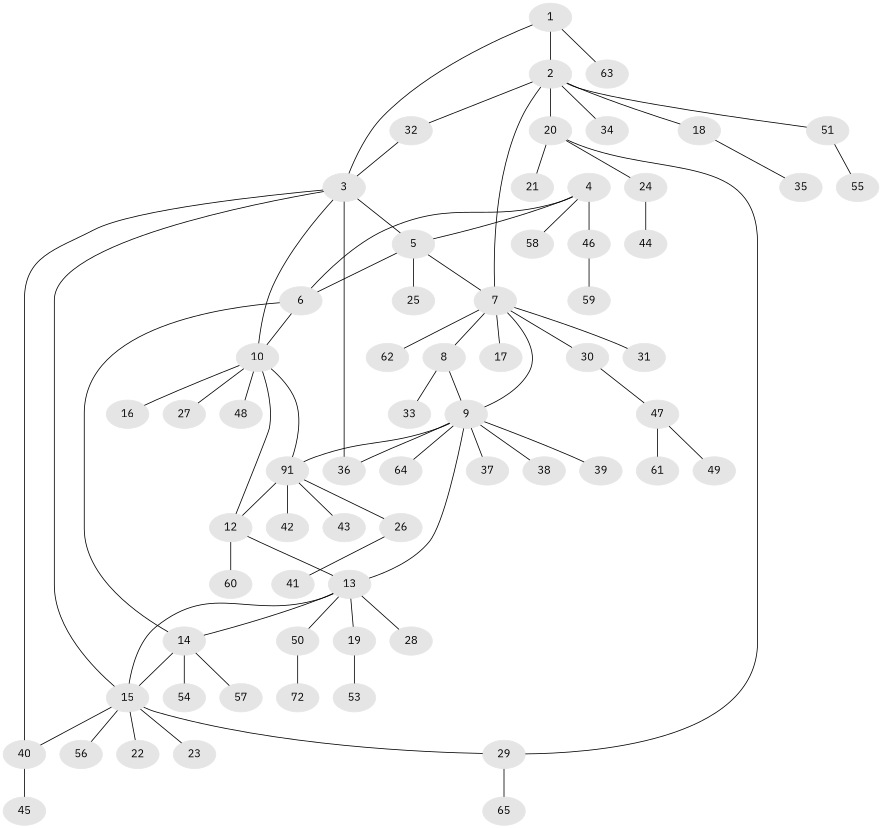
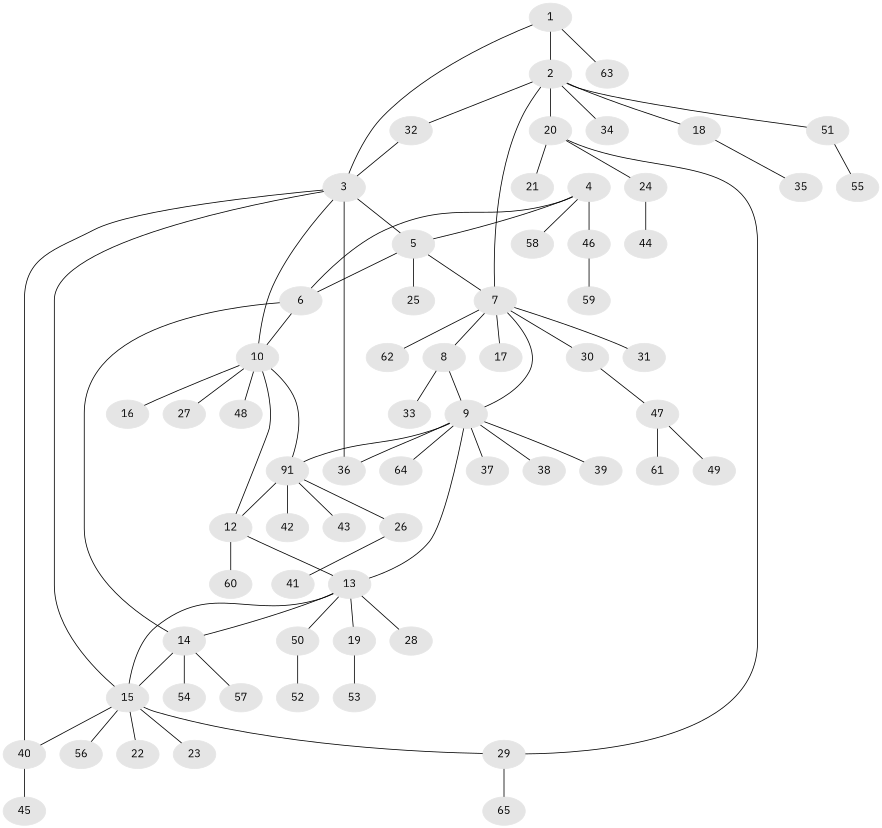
node "72": label "72" -> "52"
